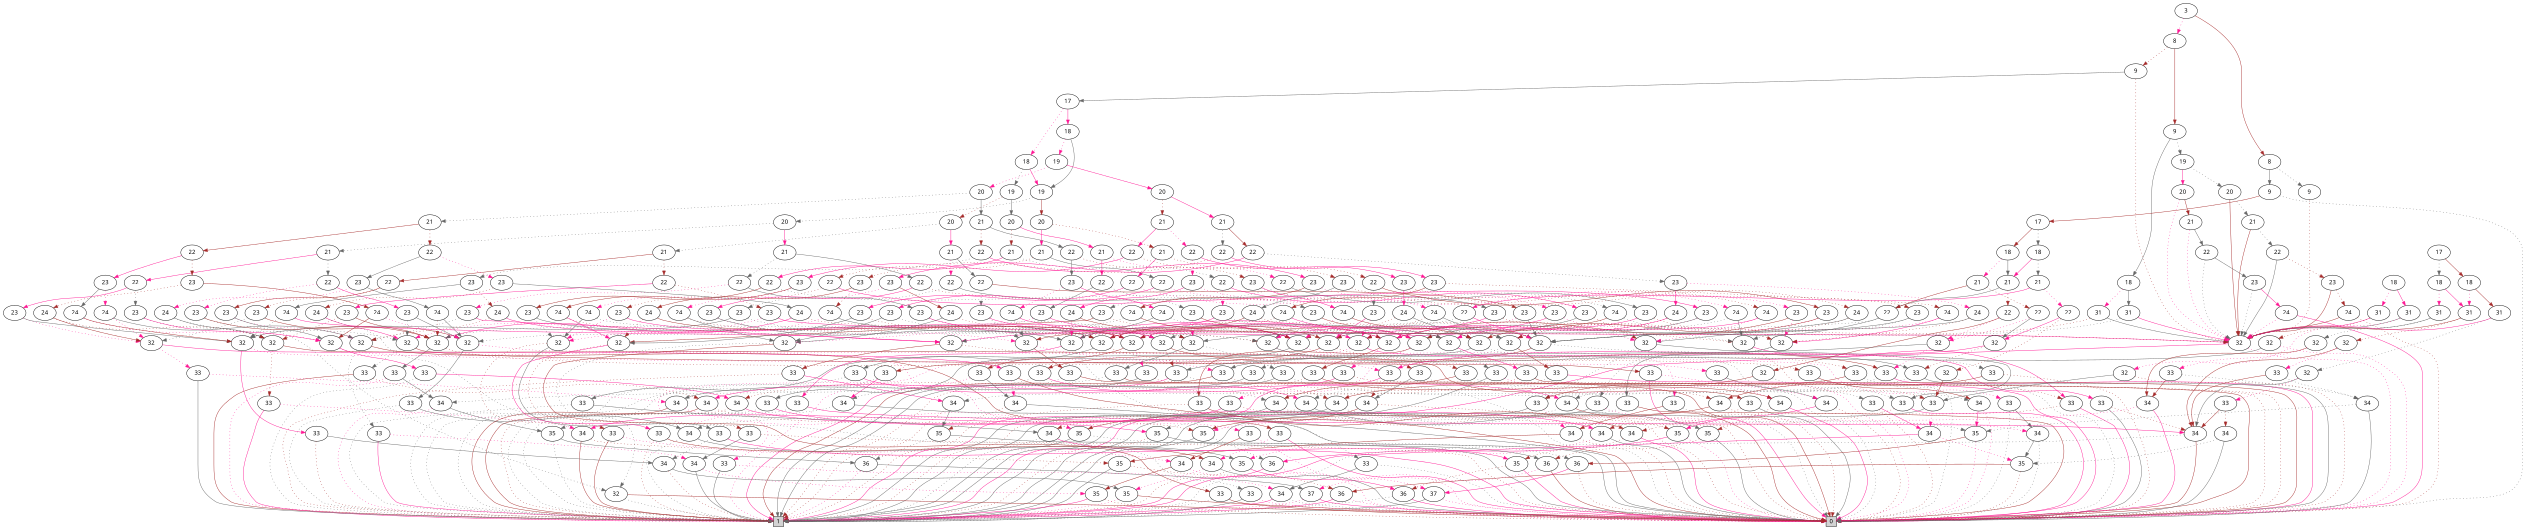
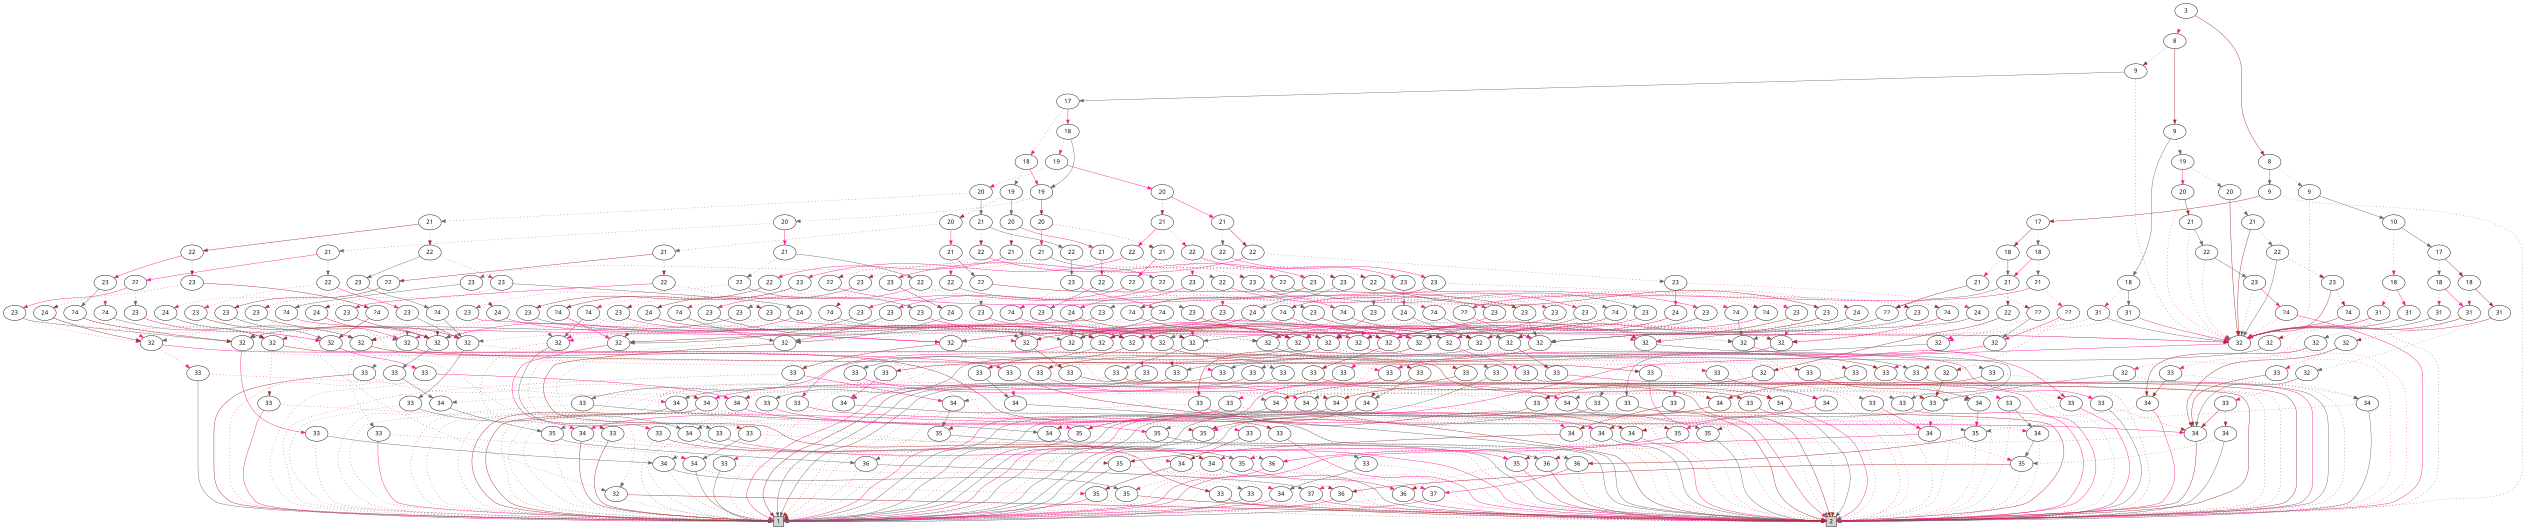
node "10": added
node "0": label "0" -> "2"
